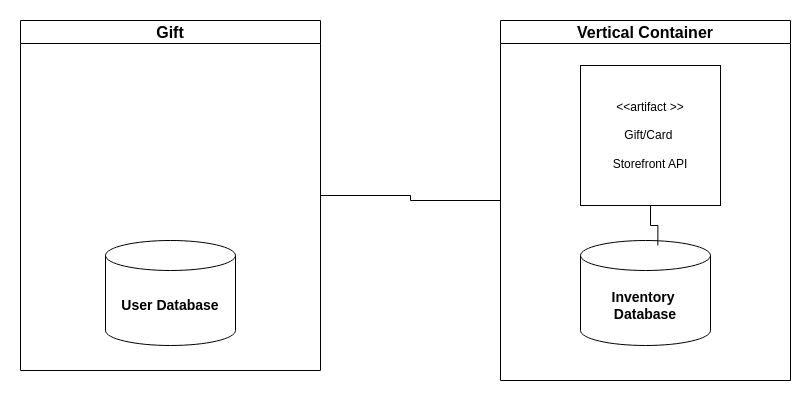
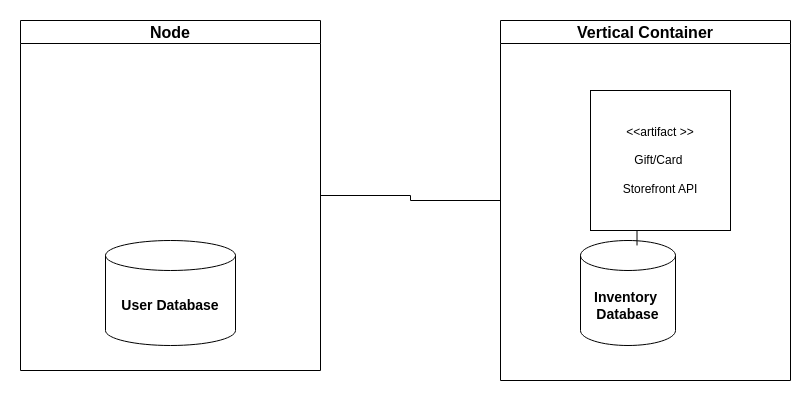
node "Gift": label "Gift" -> "Node"
node "<<artifact >> Gift/Card Storefront API": moved (651, 136) -> (661, 161)
node "Inventory Database": size 130x105 -> 95x105
